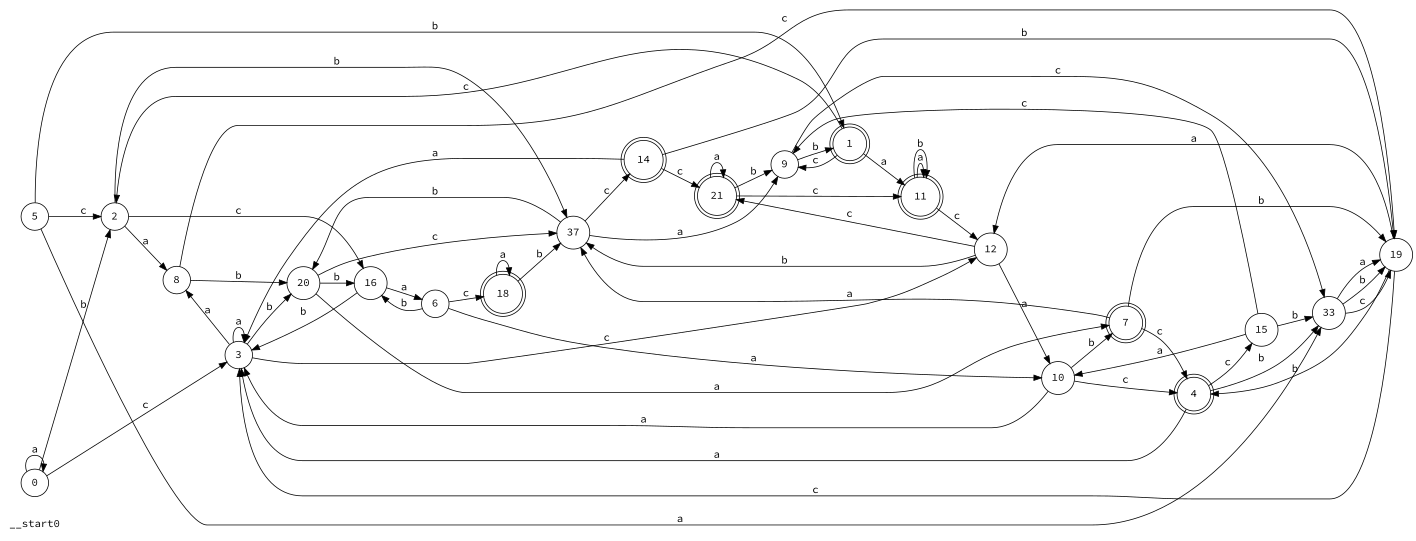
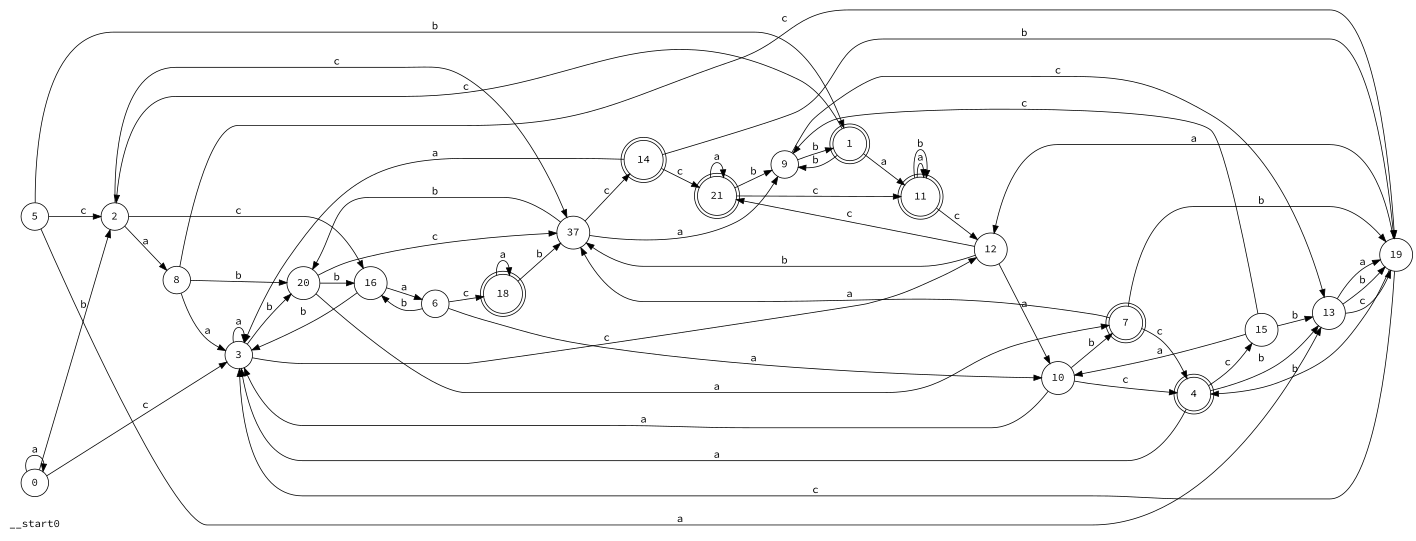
edge "2" -> "37": label "b" -> "c"
edge "1" -> "9": label "c" -> "b"
node "33": label "33" -> "13"
edge "3" -> "8": reversed
